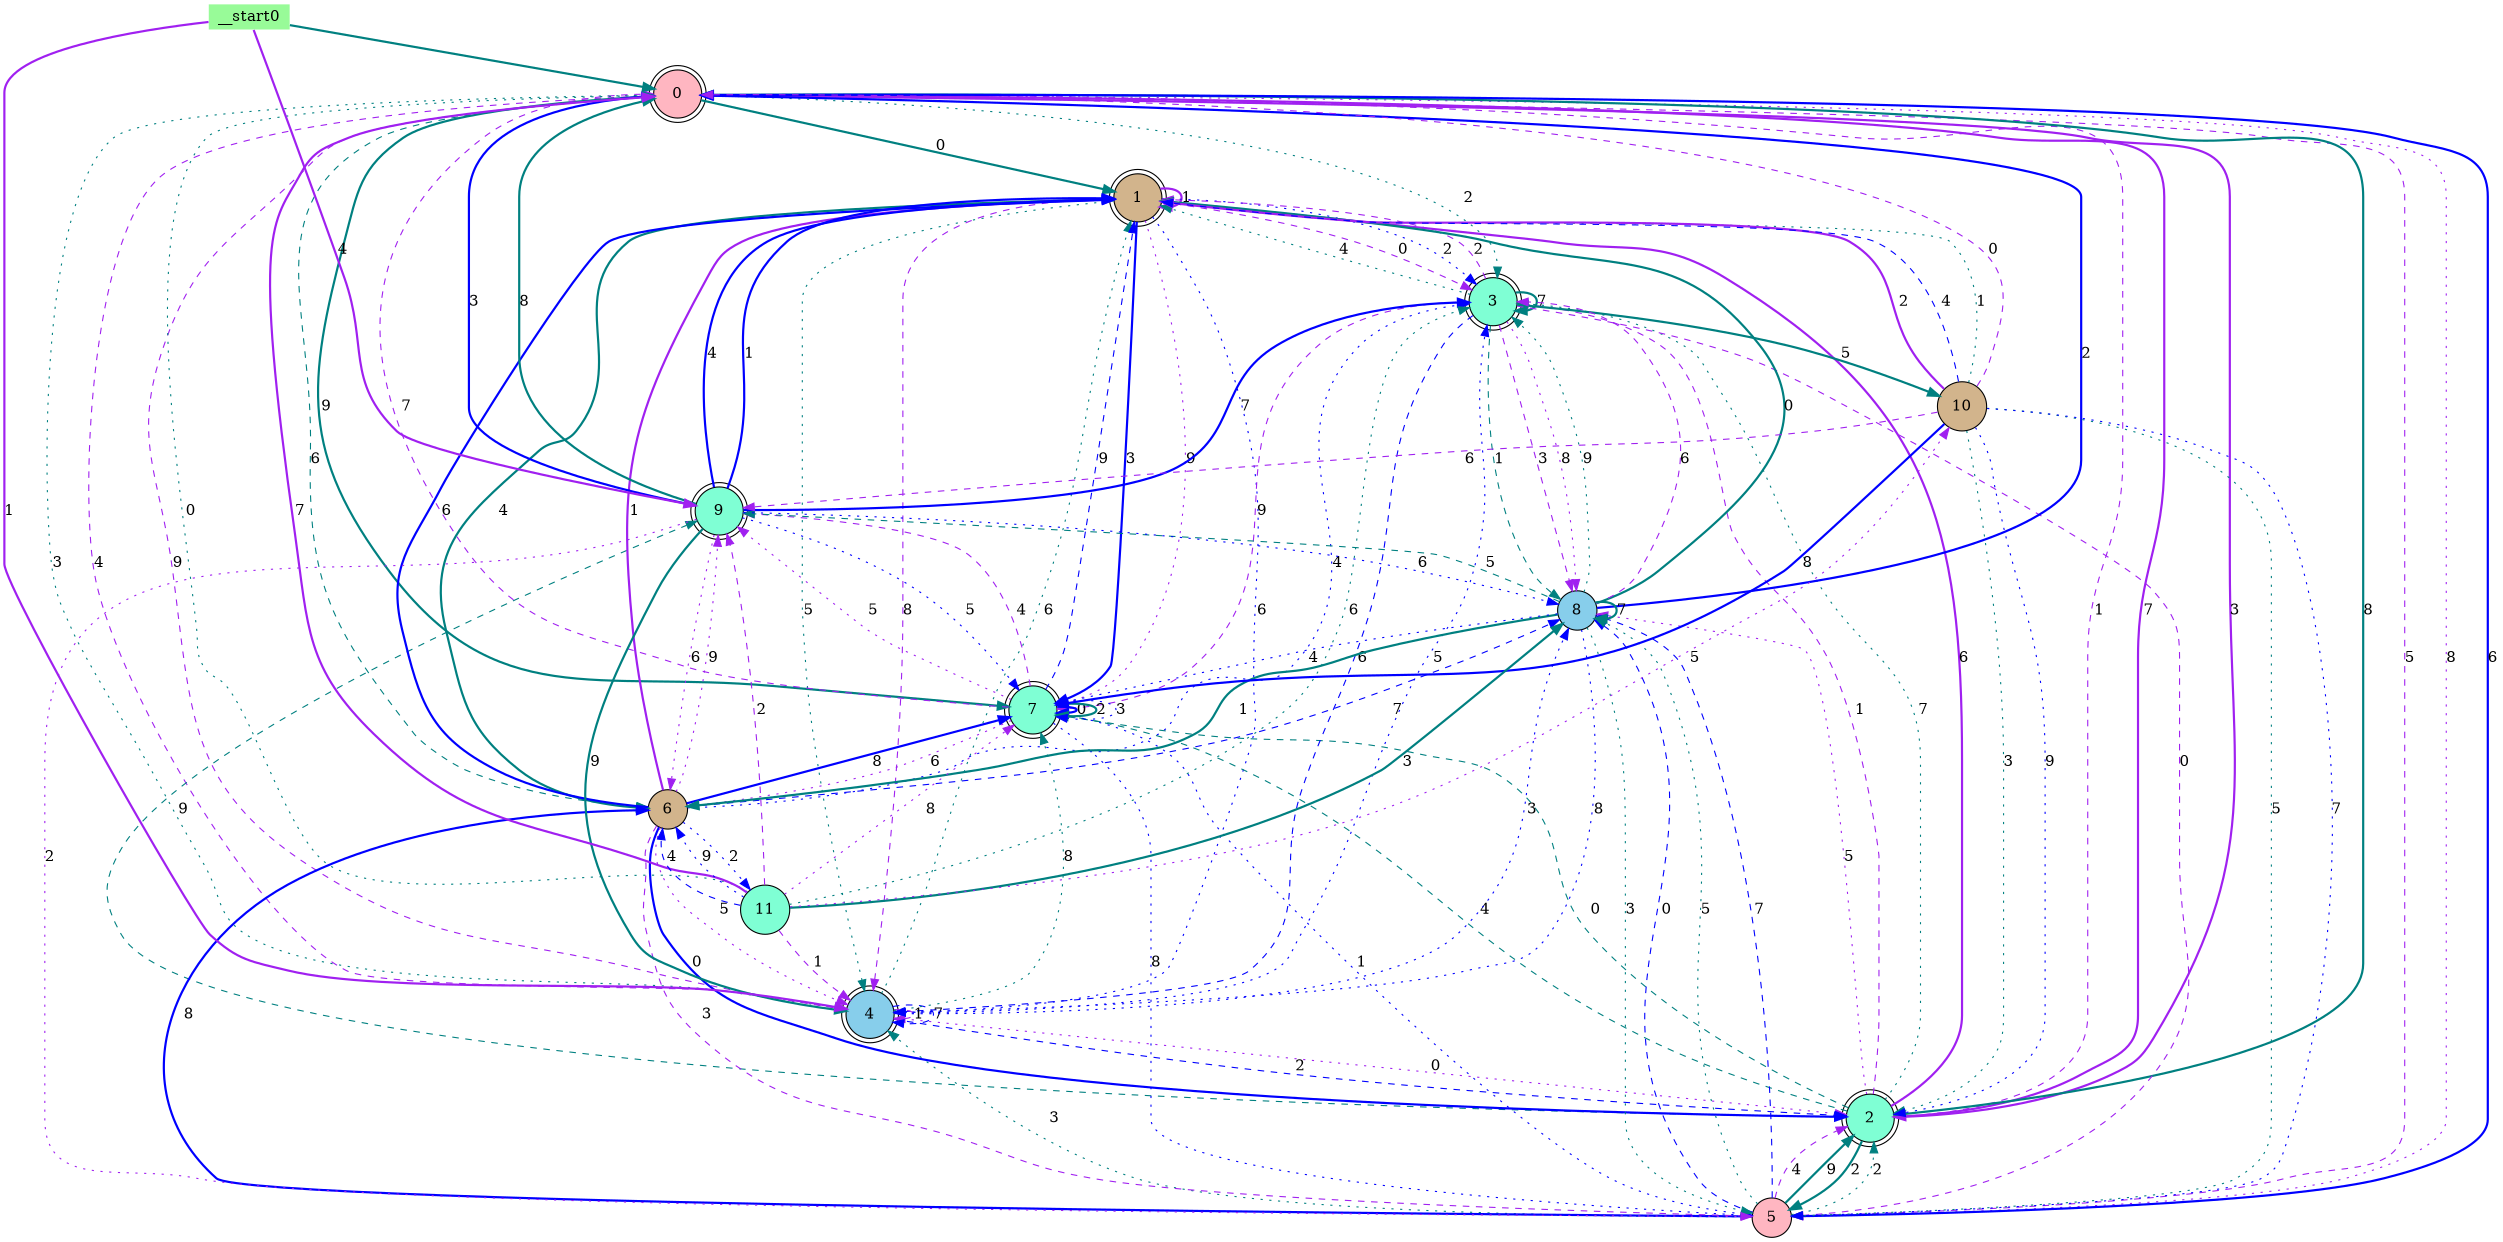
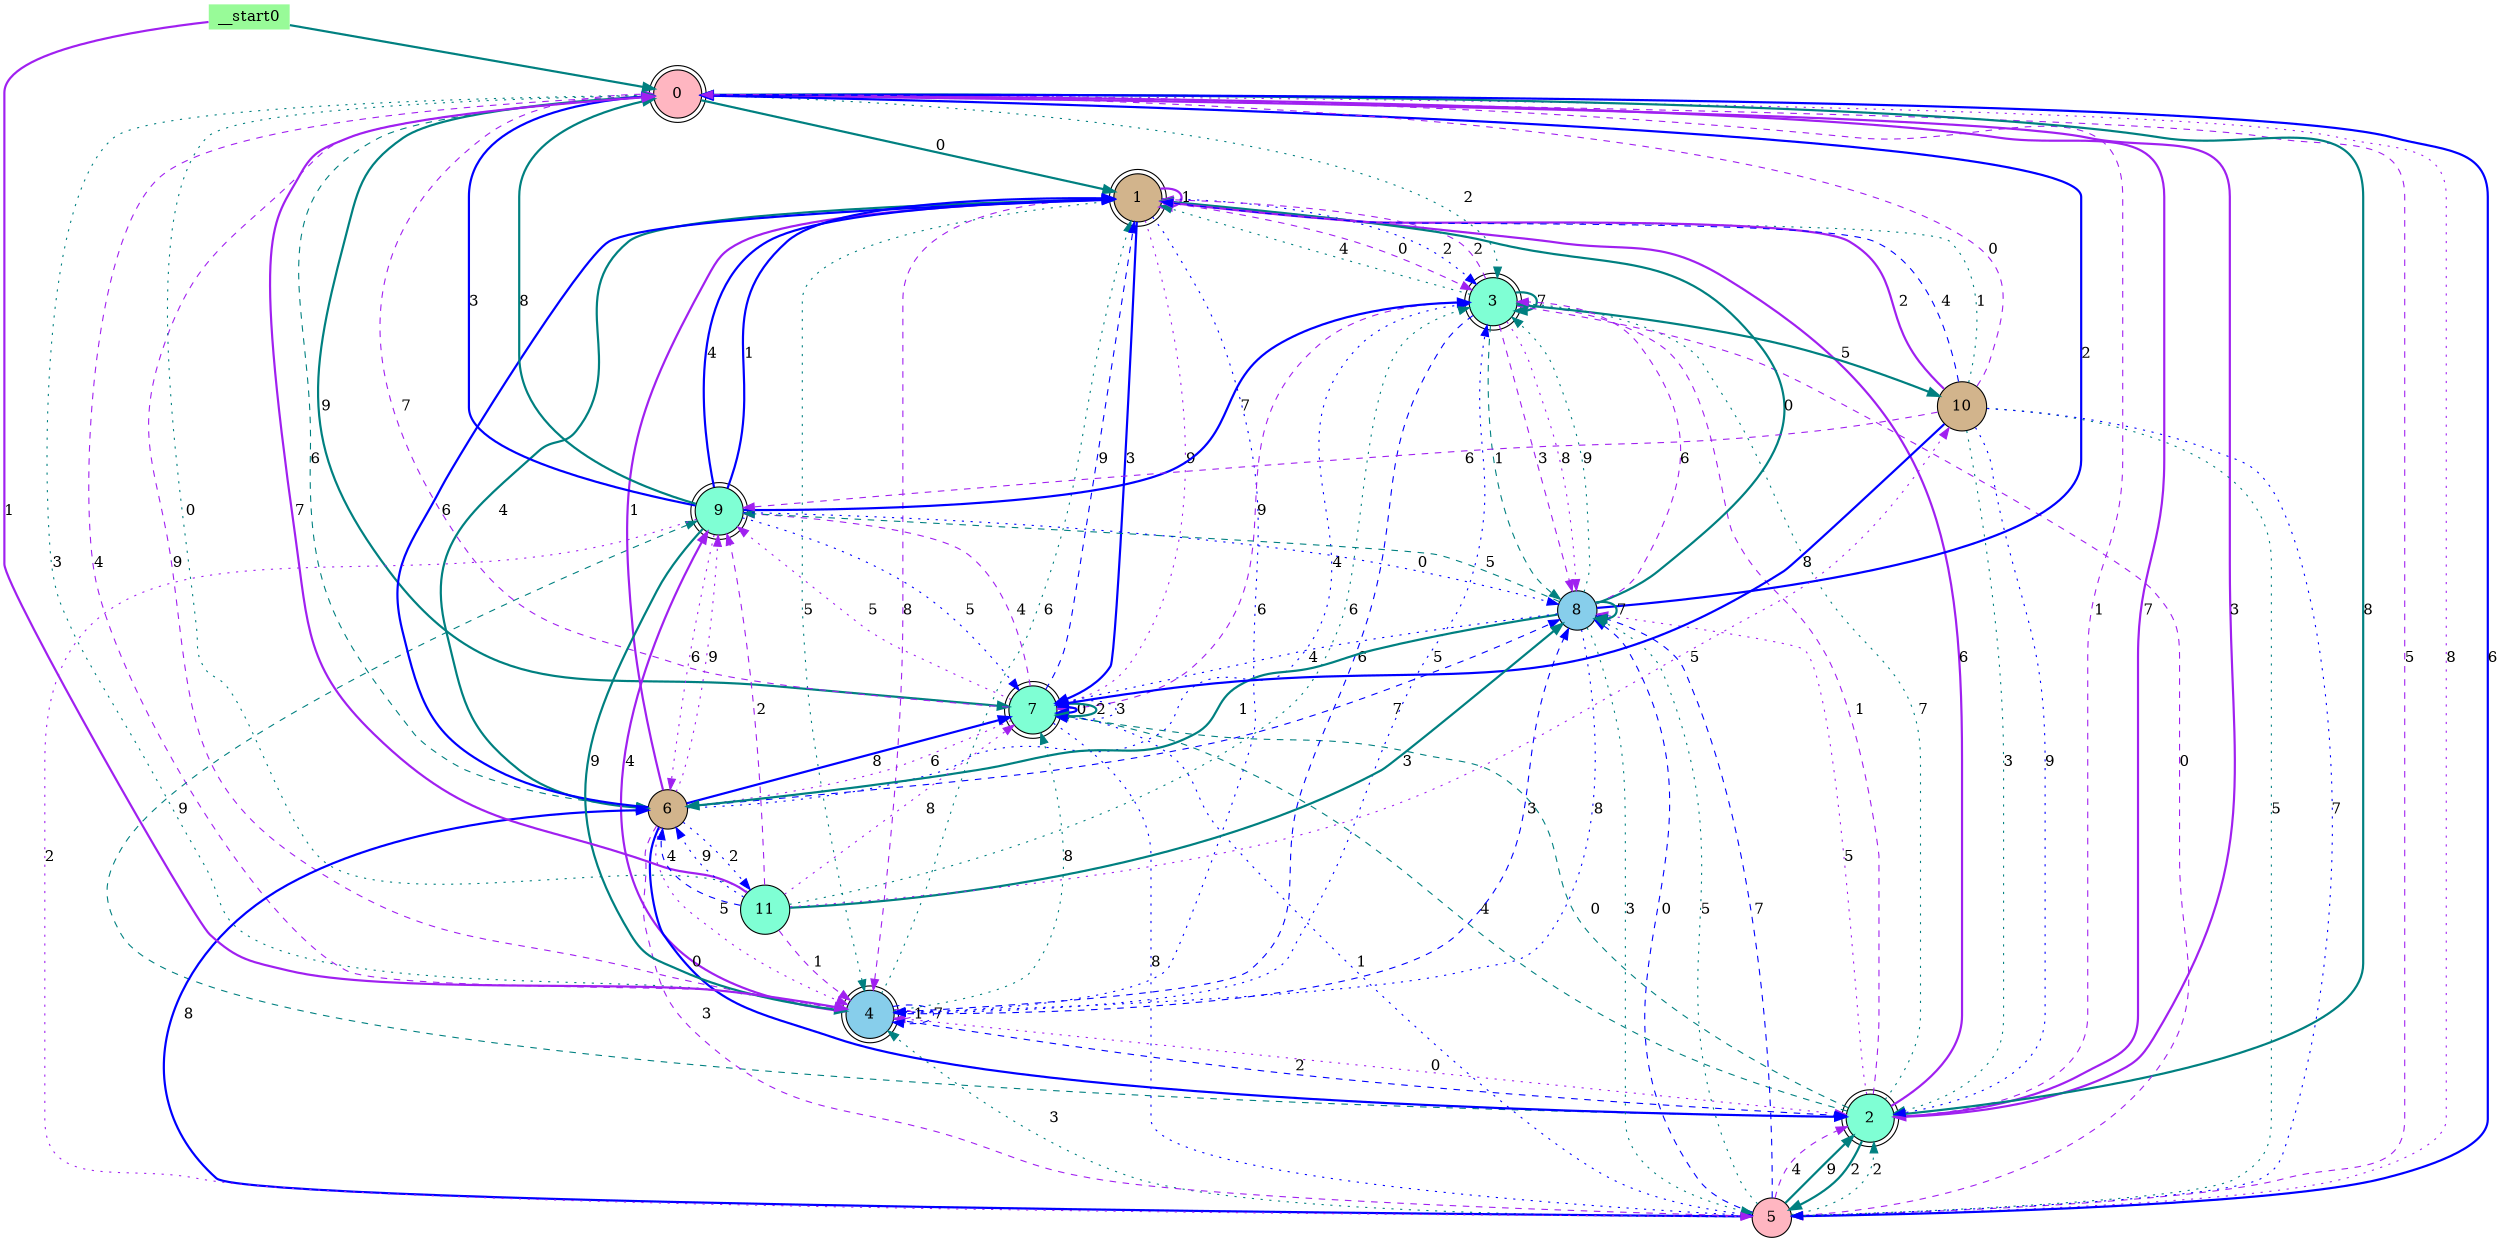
edge "__start0" -> "9": now "4" -> "9"
edge "9" -> "8": label "6" -> "0"
edge "4" -> "8": style dotted -> dashed
